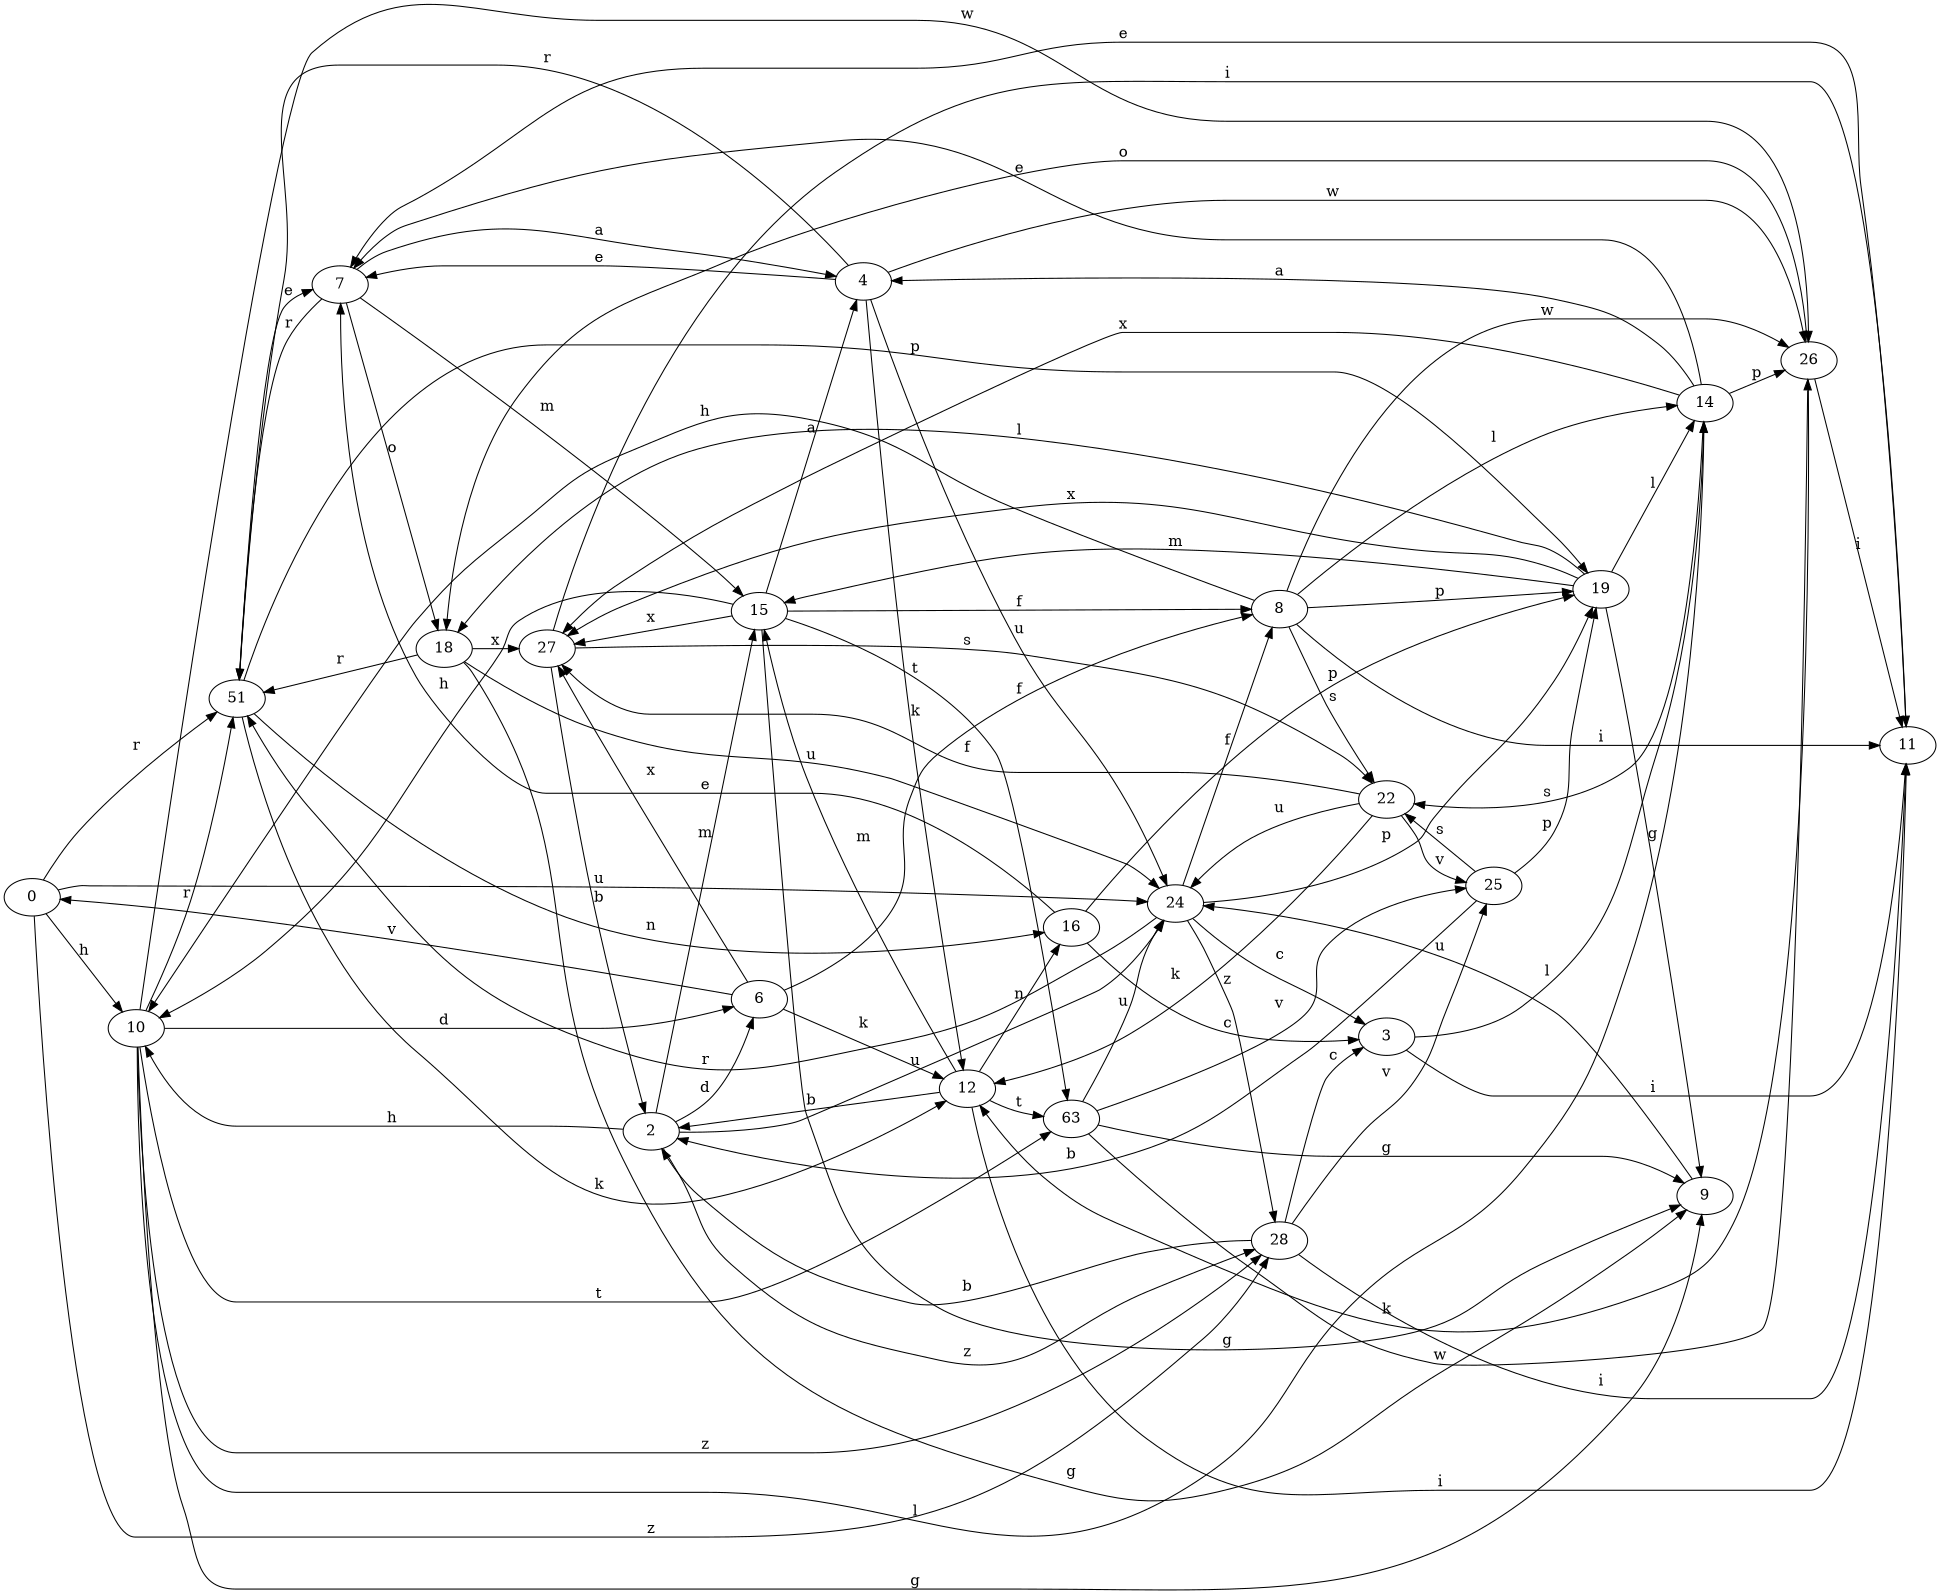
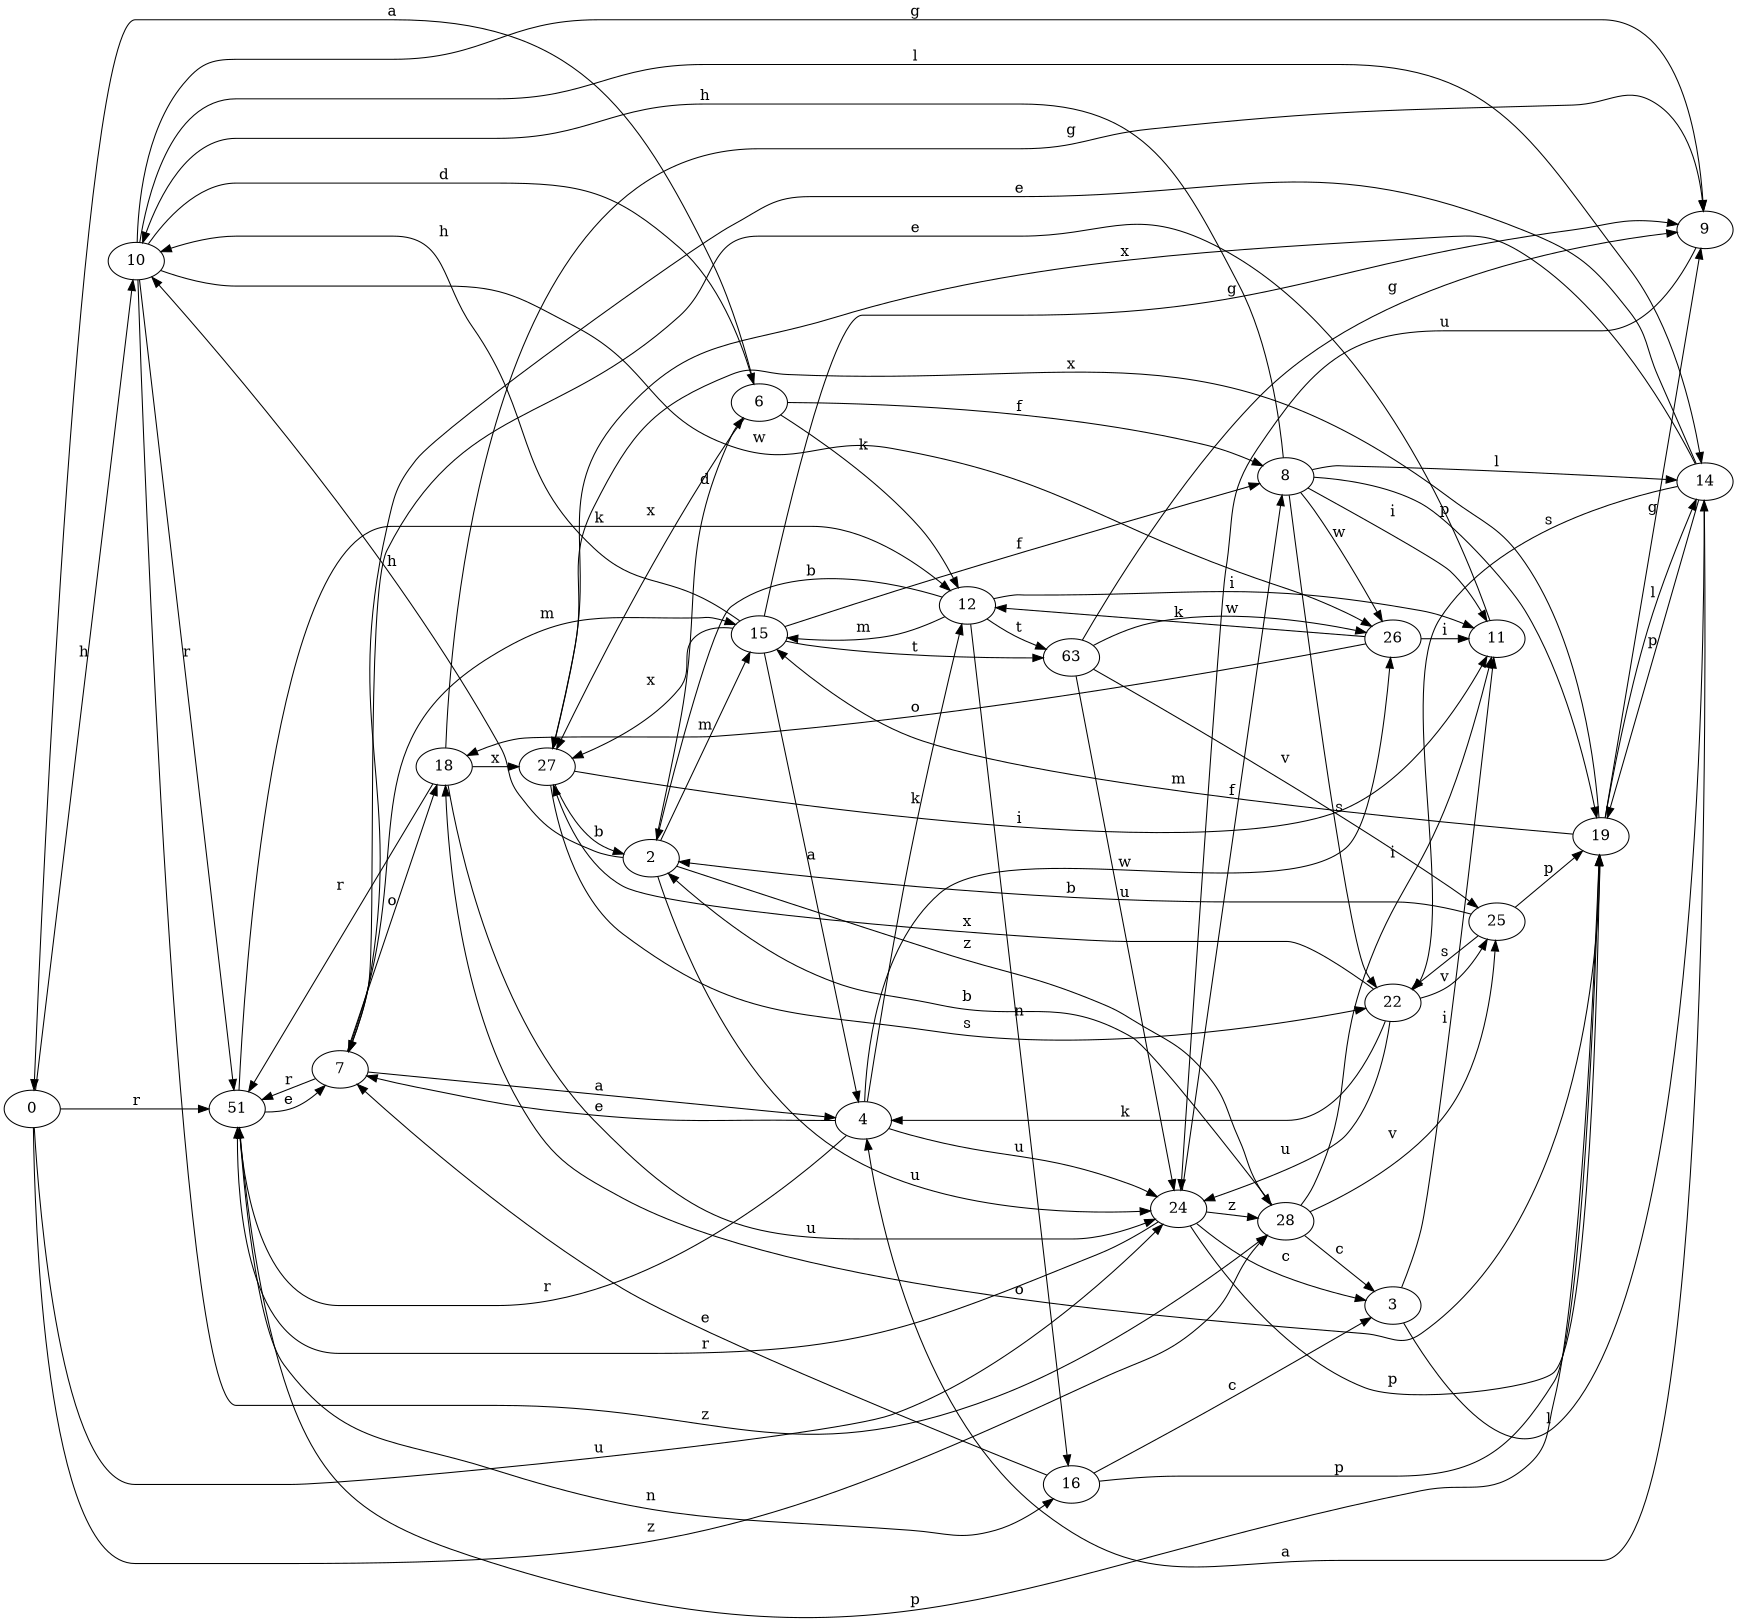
edge "14" -> "26": now "14" -> "19"
edge "19" -> "18": label "l" -> "o"
edge "22" -> "27": label "f" -> "x"
edge "6" -> "0": label "v" -> "a"
edge "22" -> "12": now "22" -> "4"
edge "10" -> "63": removed, label "t"
